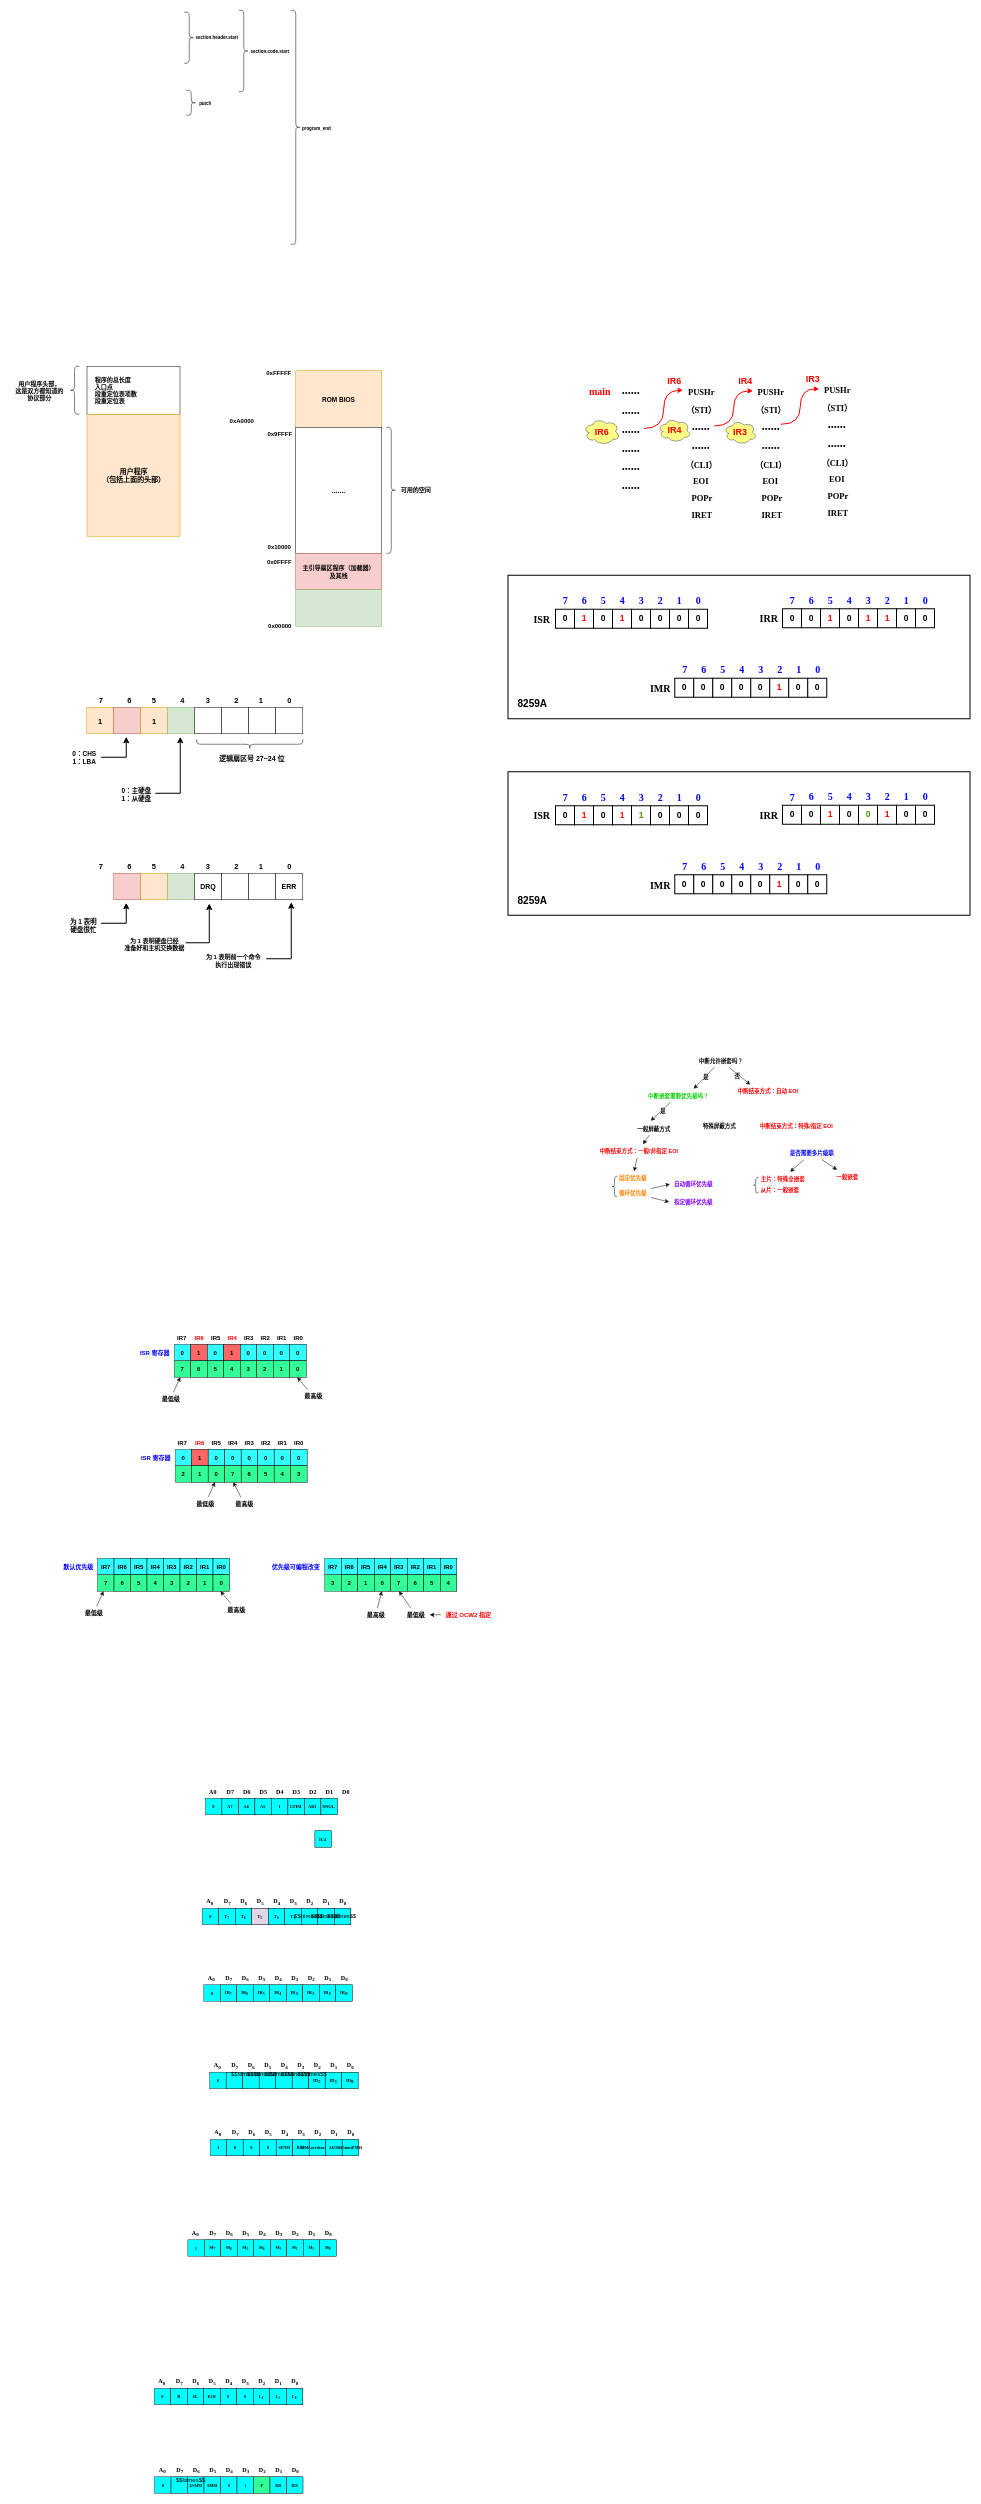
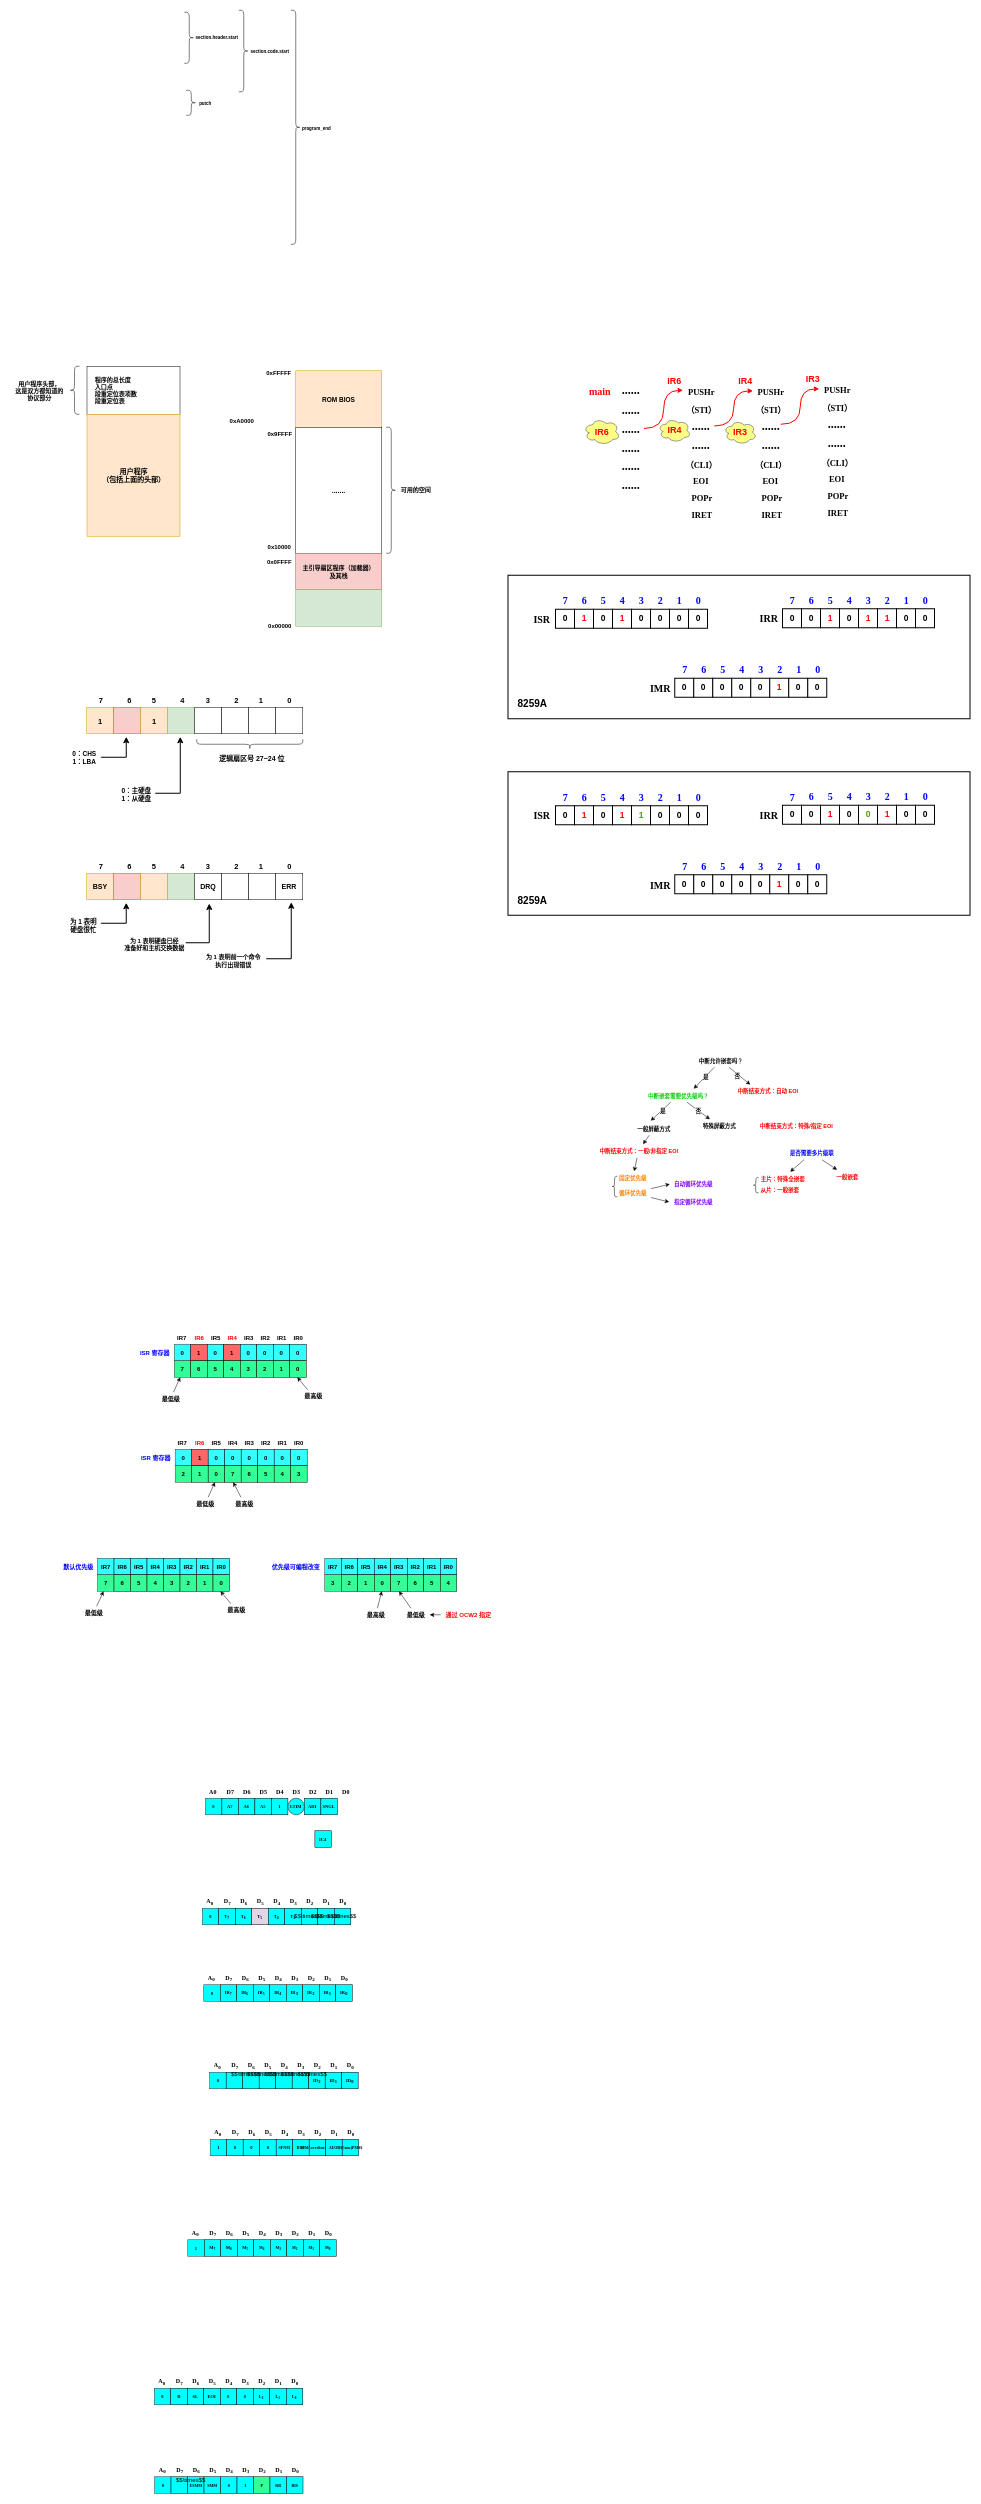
node "BSY": added
edge "中断嵌套需要优先级吗？" -> "特殊屏蔽方式": added, label "否"
node "LTIM": shape rectangle -> ellipse
